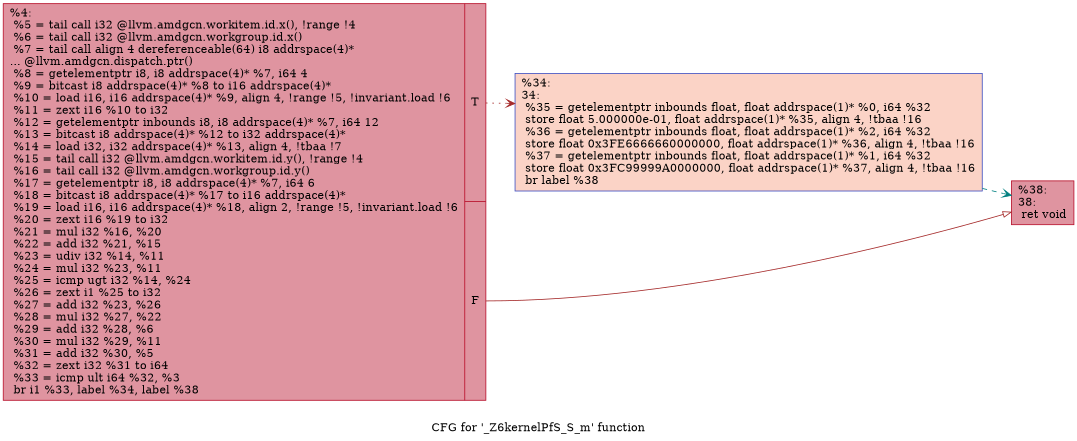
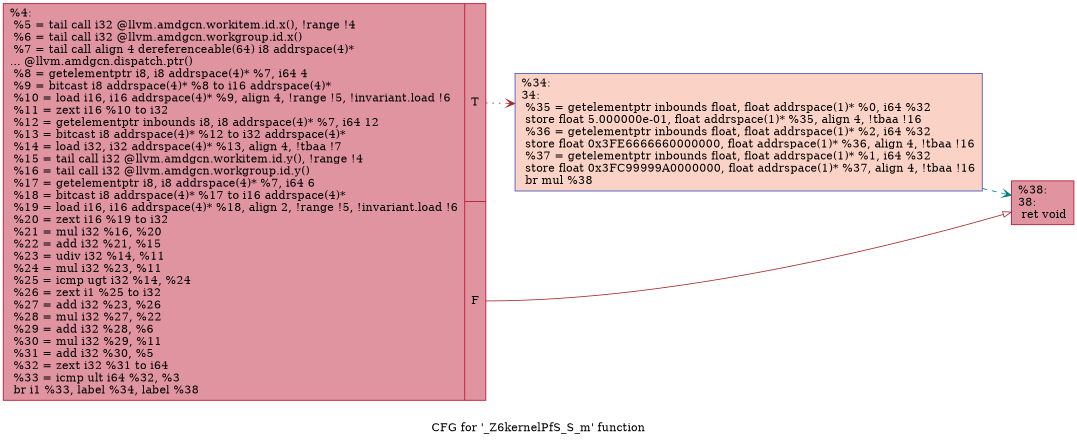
node "%34:": text "br label %38" -> "br mul %38"
